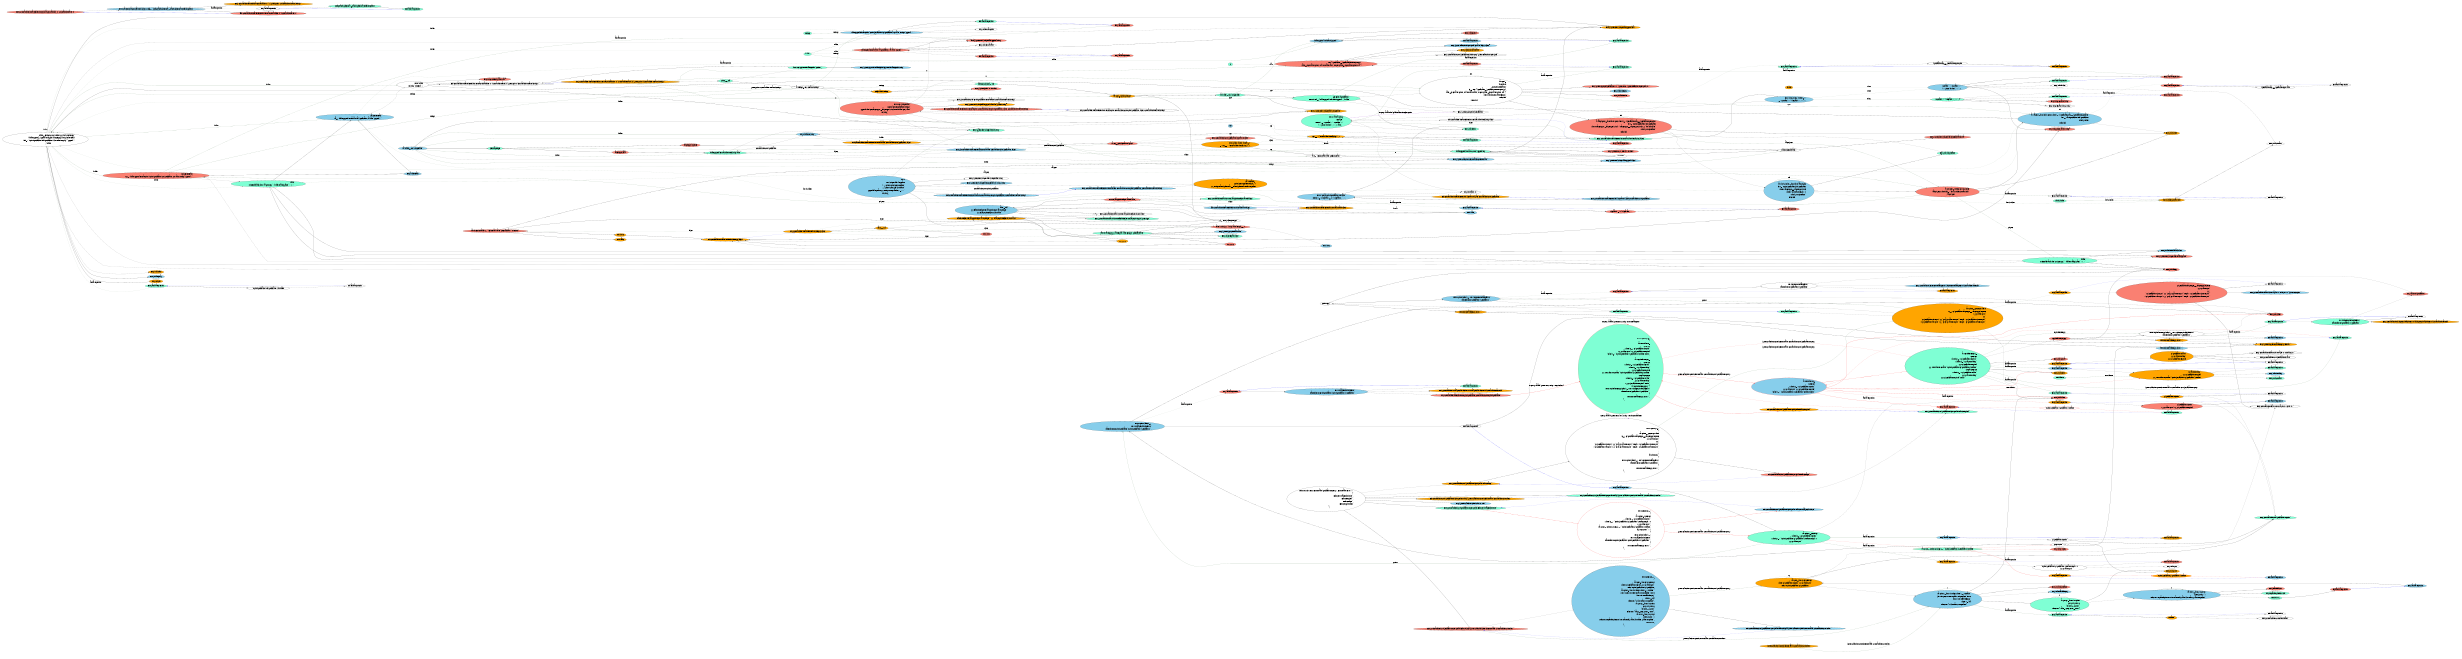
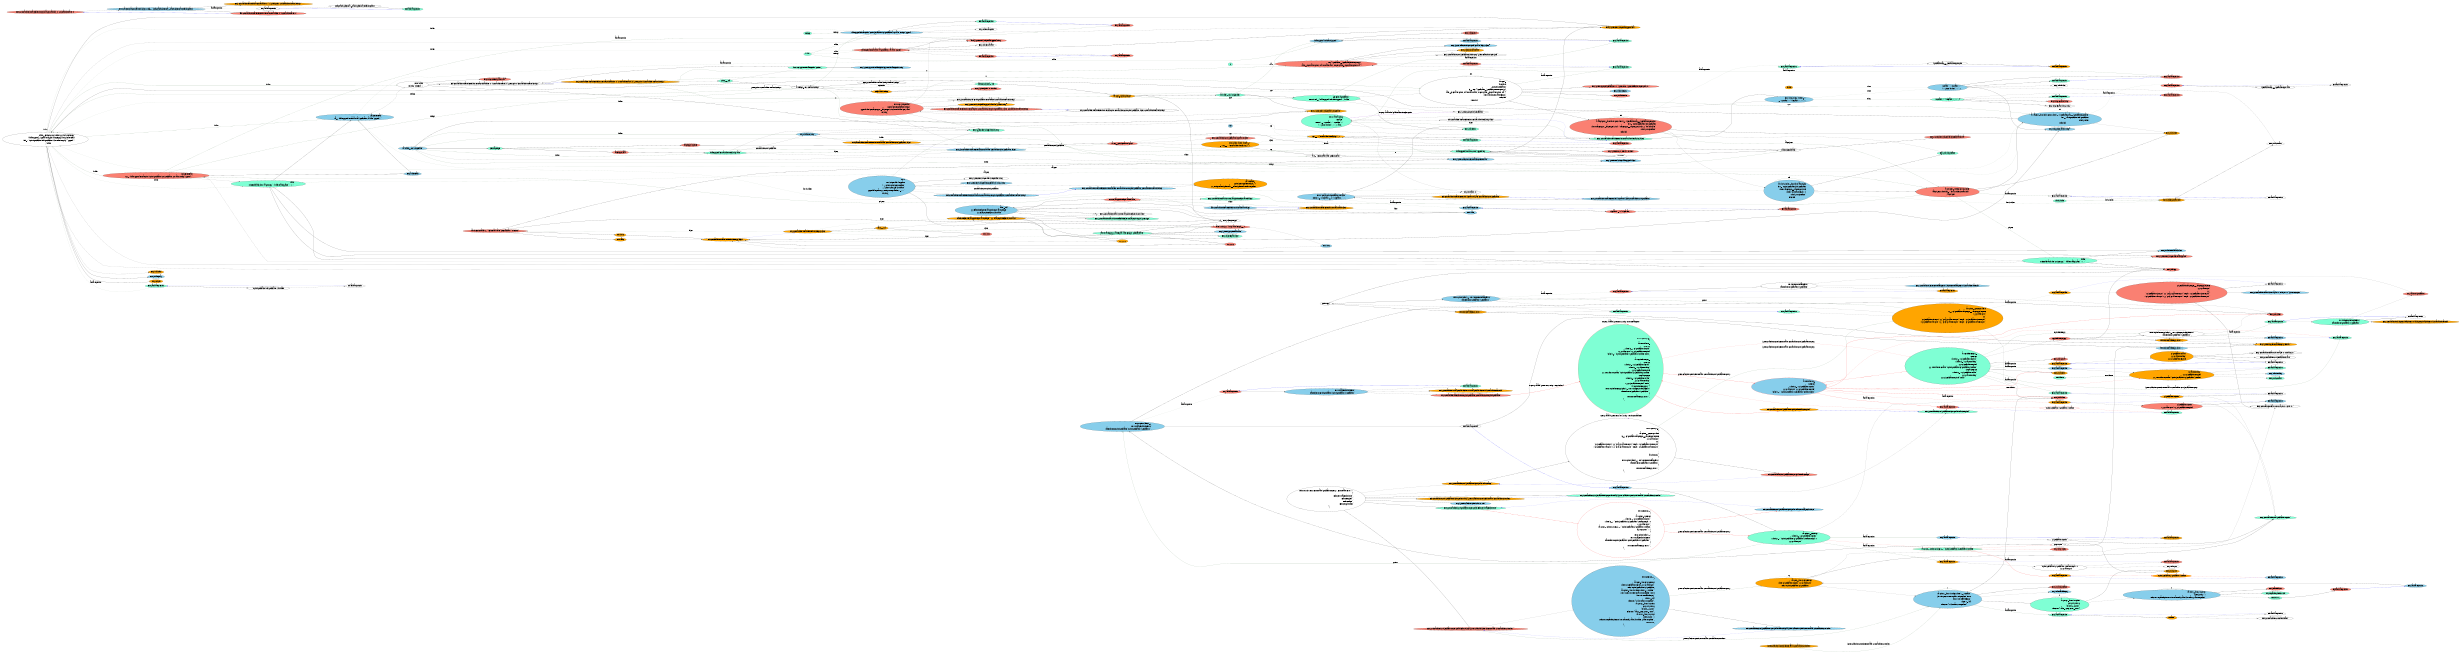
node "config.NameStyleFormat = NameStyleFormat.PreferLongName": fillcolor aquamarine -> white
node "Entry CommandLine.UnParserSettings.UnParserSettings()": added
edge "var settings = new UnParserSettings()" -> "settings.Consumed = true": label "settings" -> "expression"
node "Entry string.JoinTo(params string[])": fillcolor salmon -> skyblue
edge "Entry CommandLine.UnParserExtensions.NormalizeValue(object)" -> "return value;": label "format" -> "object"
node "Entry Invoke.Any": label "Entry Invoke.Any" -> "Entry Unk.Any"
